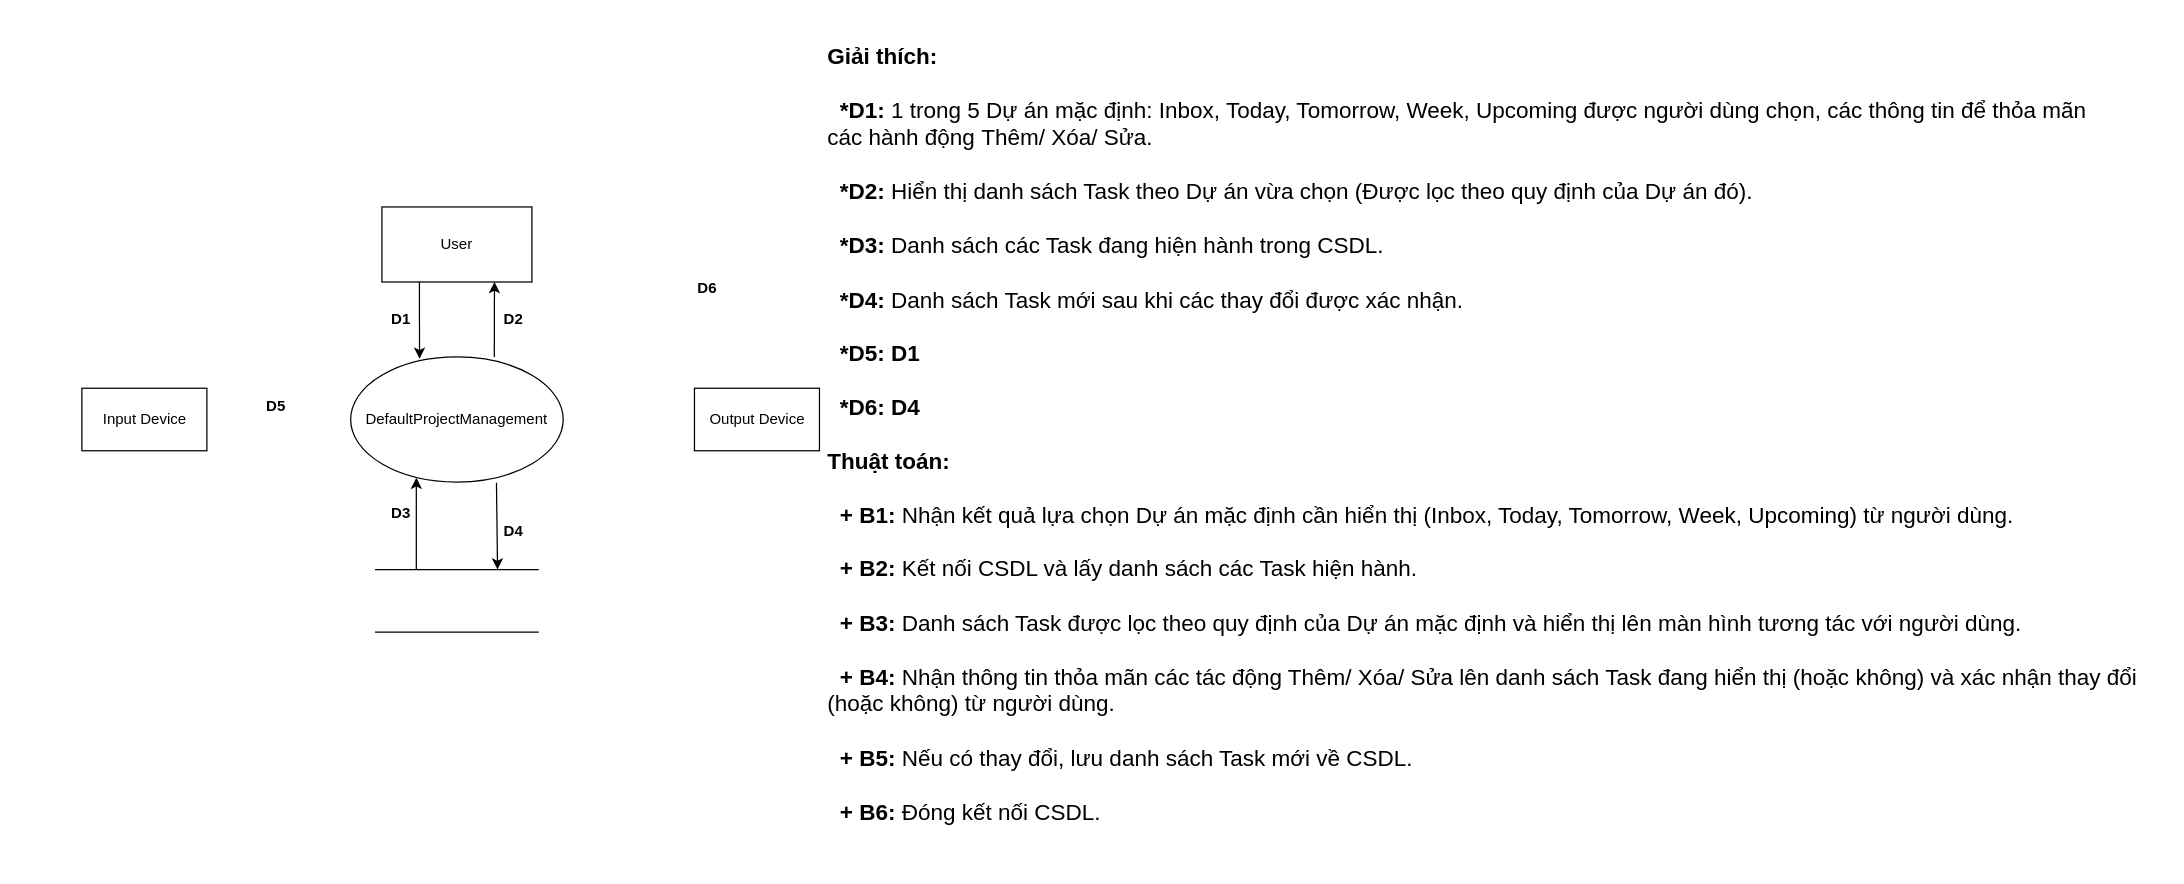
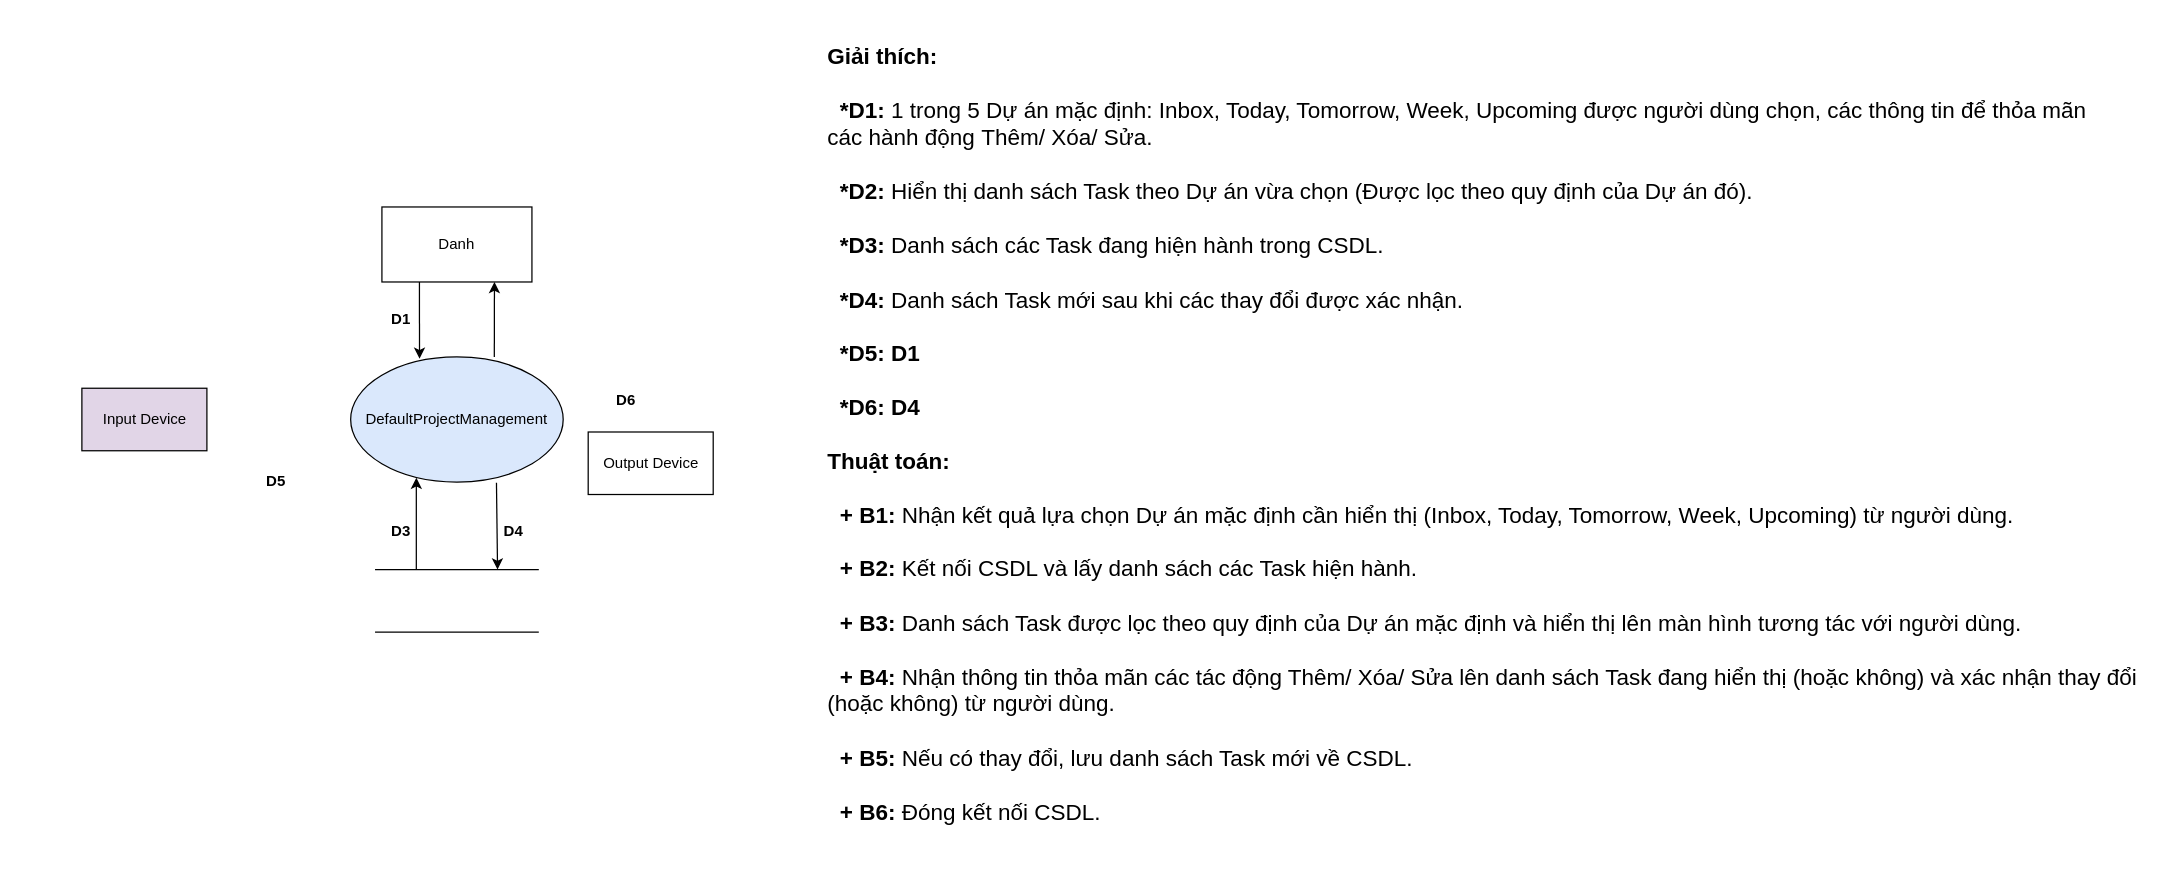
node "User": label "User" -> "Danh"
node "D6": moved (707, 288) -> (626, 401)
node "D2": removed
node "D5": moved (276, 407) -> (276, 482)
node "Input Device": fillcolor #ffffff -> #e1d5e7
node "DefaultProjectManagement": fillcolor #ffffff -> #dae8fc
node "Output Device": moved (757, 419) -> (651, 463)
node "D3": moved (401, 513) -> (401, 532)
